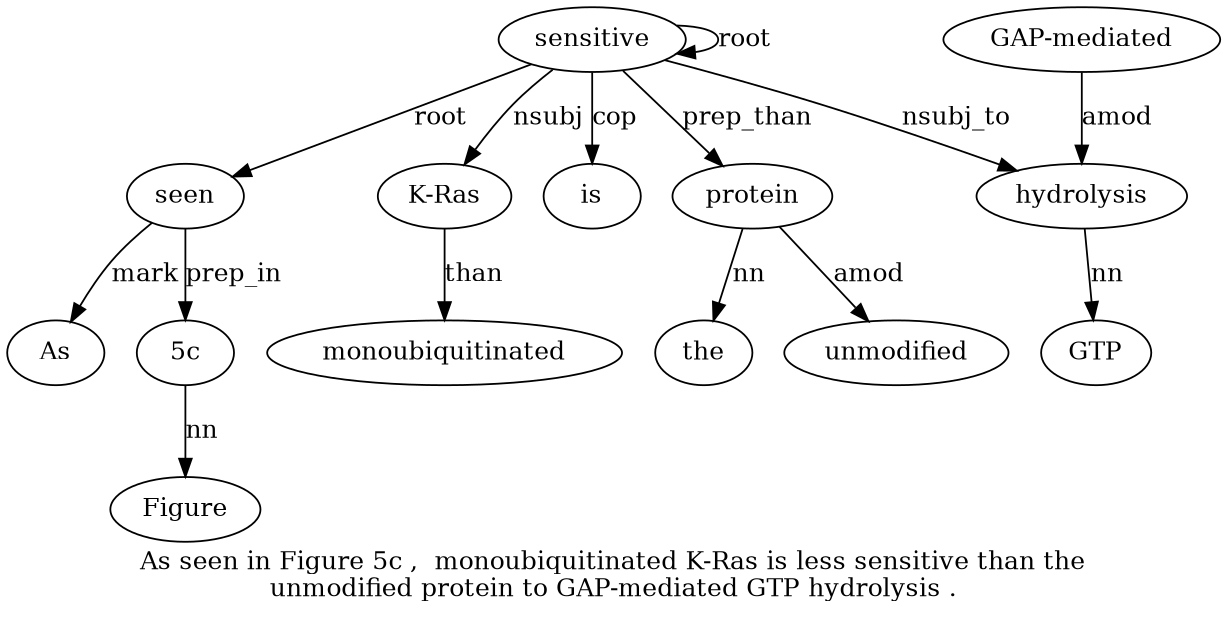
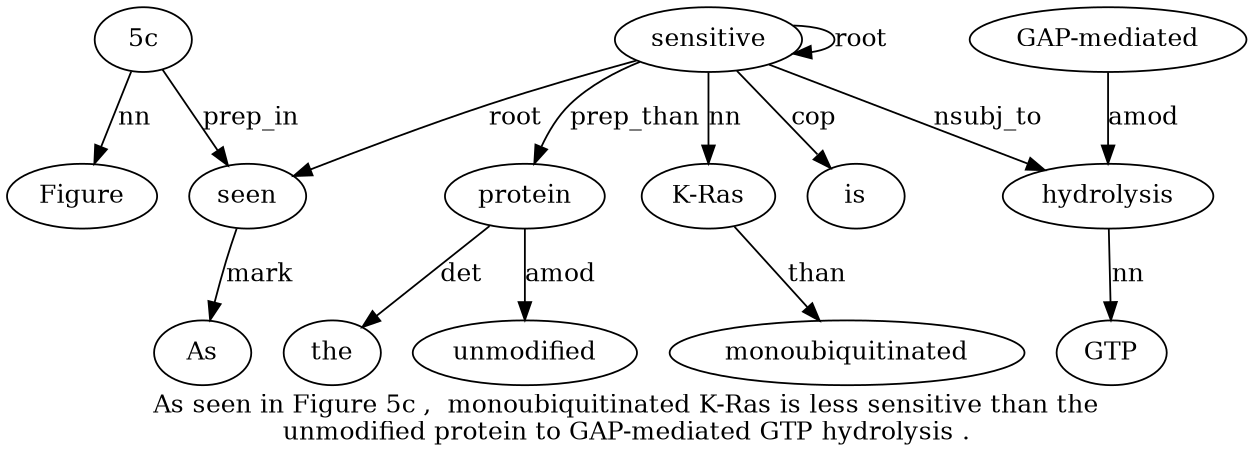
edge "sensitive" -> "K-Ras": label "nsubj" -> "nn"
edge "seen" -> "5c": reversed
edge "protein" -> "the": label "nn" -> "det"
